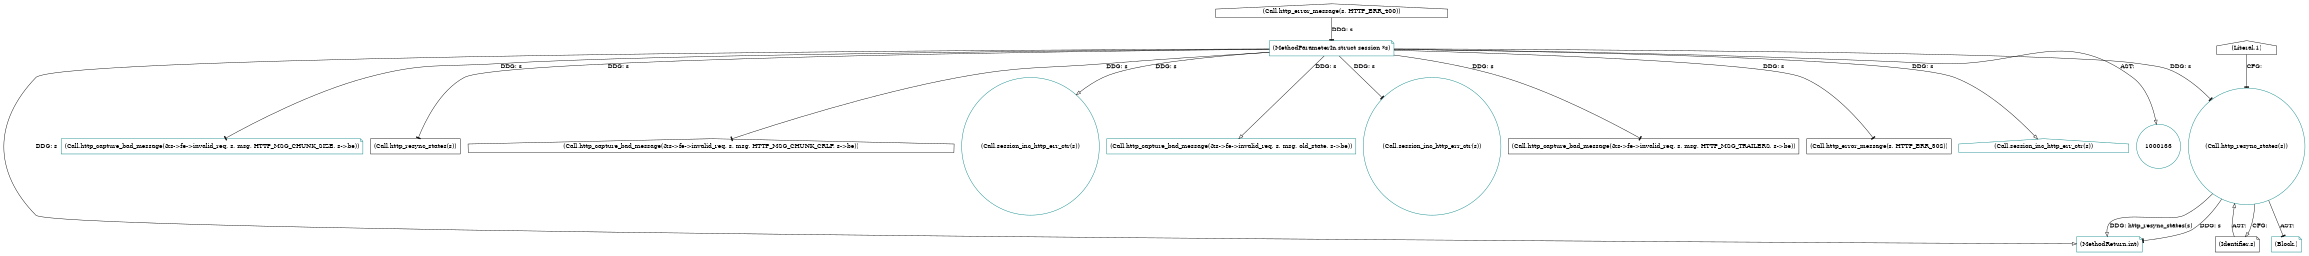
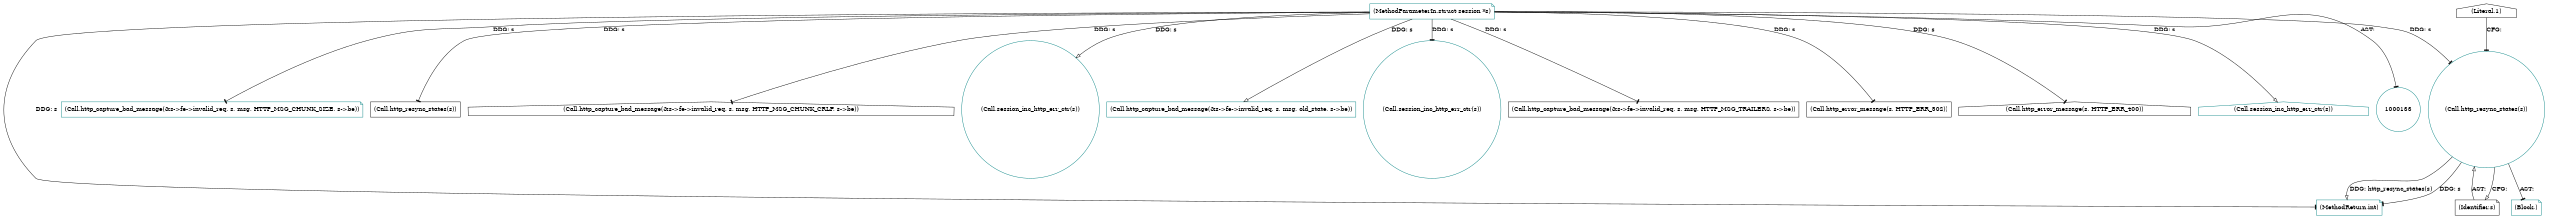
edge "(Call,http_error_message(s, HTTP_ERR_400))" -> "(MethodParameterIn,struct session *s)": reversed
edge "(MethodParameterIn,struct session *s)" -> "1000133": arrowhead onormal -> tee
edge "(MethodParameterIn,struct session *s)" -> "(MethodReturn,int)": arrowhead onormal -> tee
